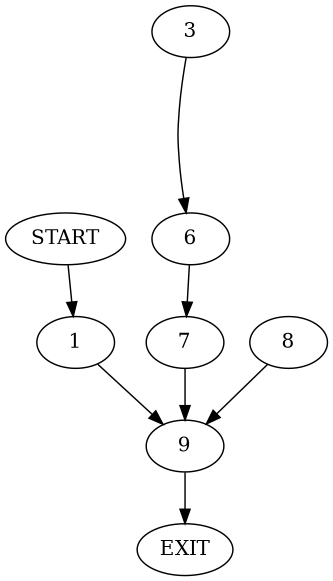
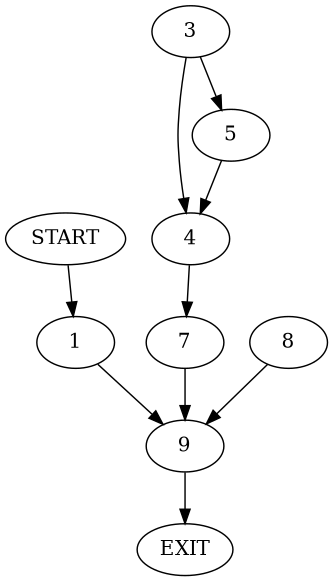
node "5": added
node "6": label "6" -> "4"
